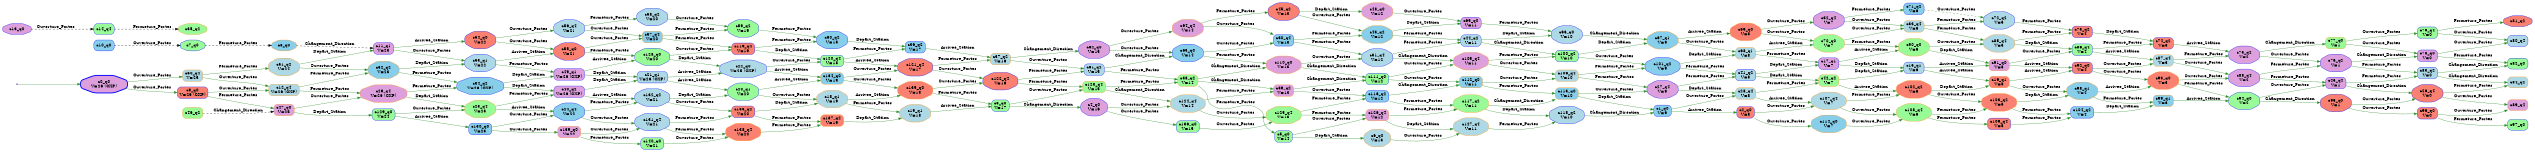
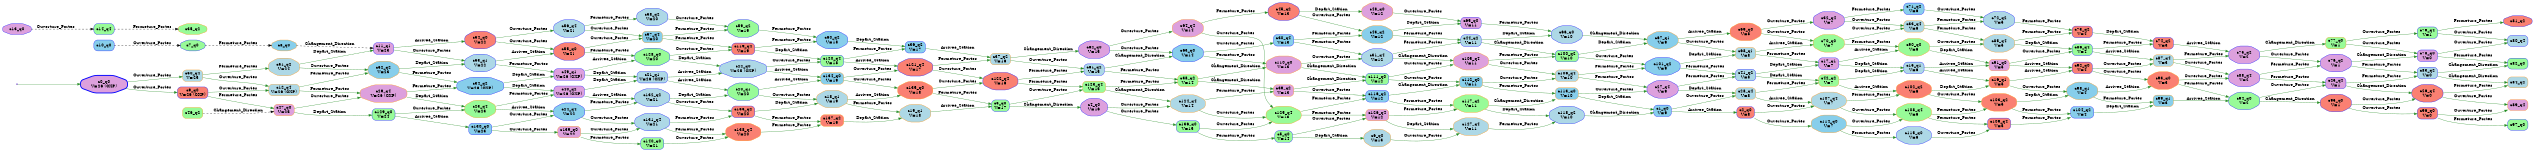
edge "c71_q2 V=6" -> "c72_q2 V=5": style dashed -> solid
edge "c64_q4 V=14" -> "c30_q4 V=13": now "c64_q4 V=14" -> "c125_q4 V=13"
node "c79_q4 V=0": label "c79_q4 V=0" -> "c79_q4 V=1"
edge "c38_q2 V=14" -> "c5_q0 V=14": now "c136_q0 V=15" -> "c5_q0 V=14"
node "c115_q0 V=6": added
